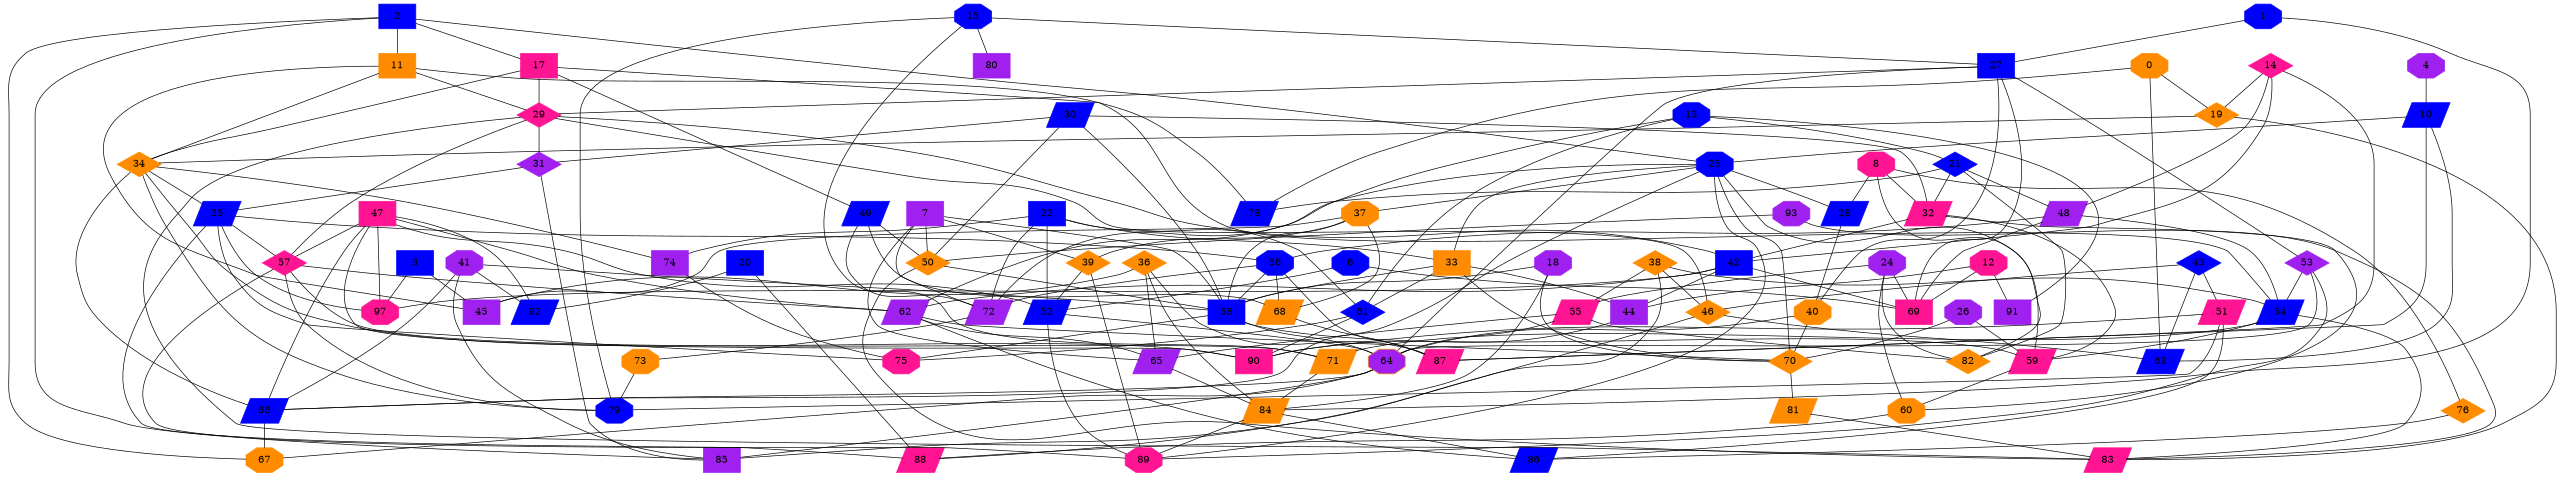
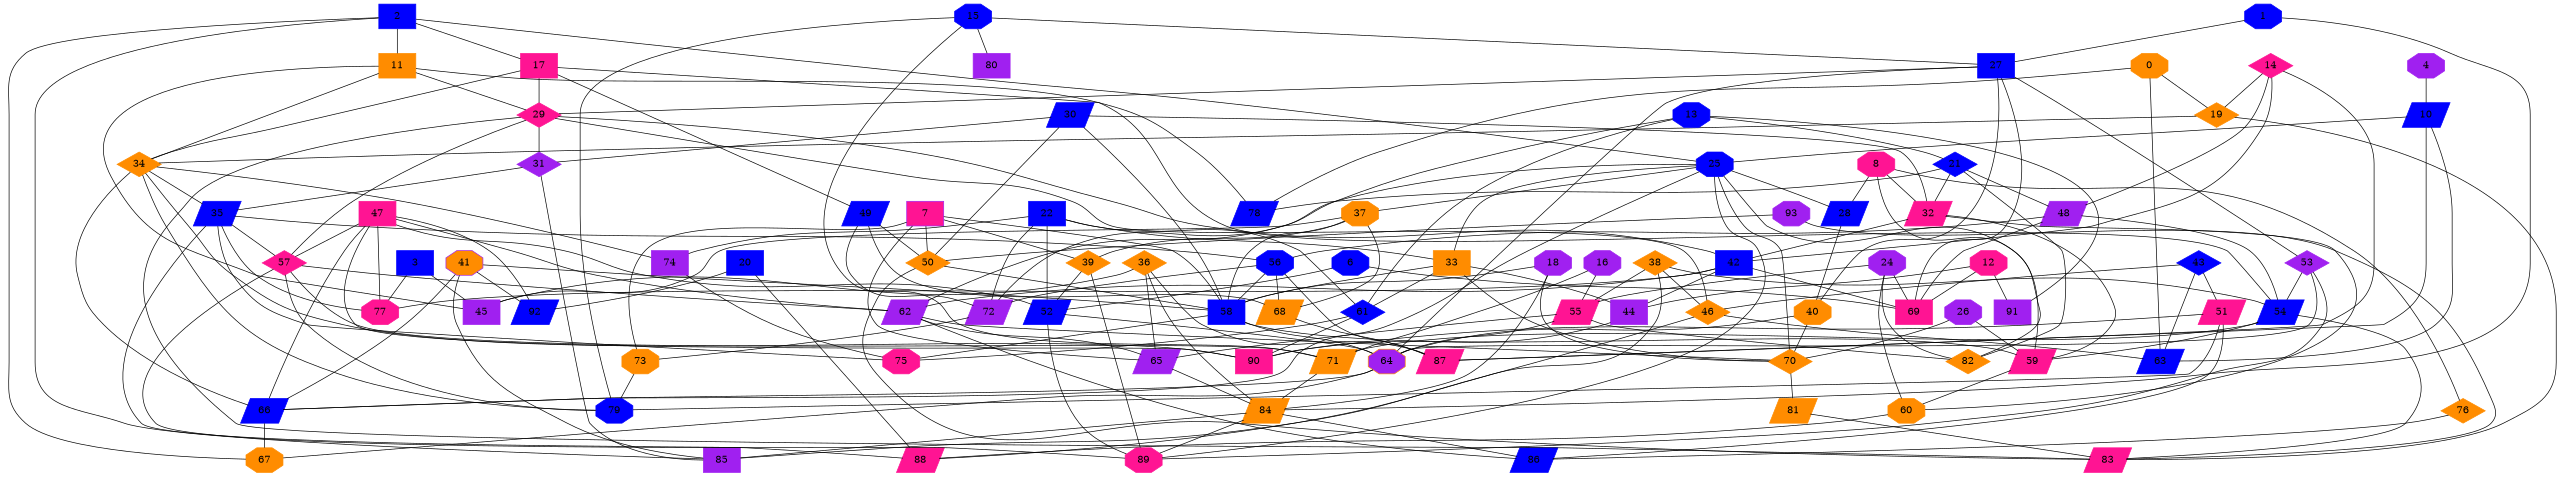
node "7": fillcolor purple -> deeppink
node "41": fillcolor purple -> darkorange
node "16": added
edge "7" -- "72": now "7" -- "73"
node "97": label "97" -> "77"
edge "64" -- "85": now "84" -- "85"
